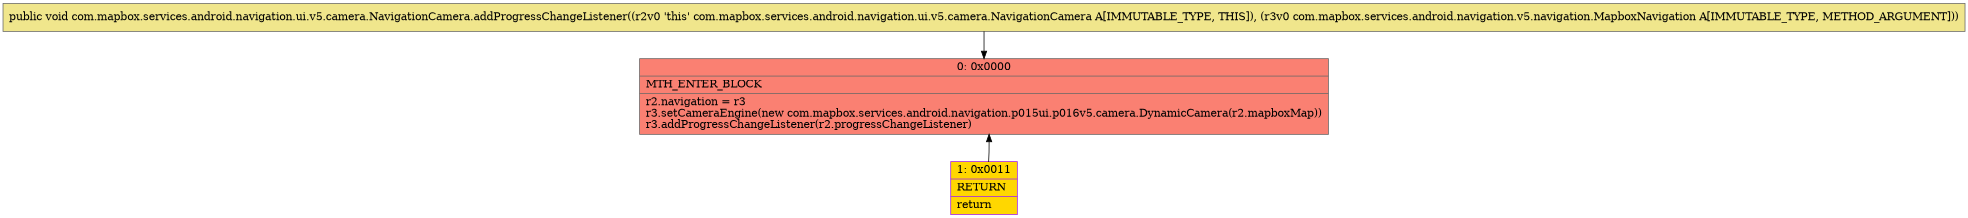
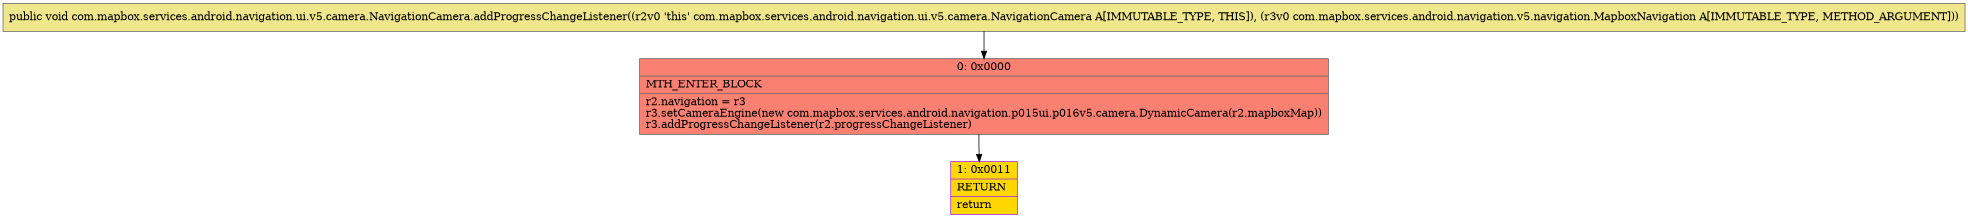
edge "1: 0x0011" -> "0: 0x0000": reversed
